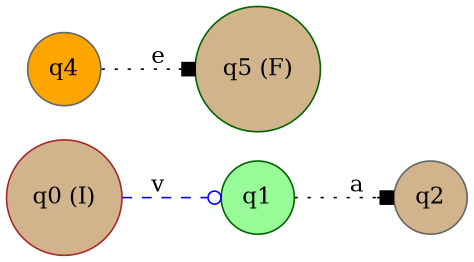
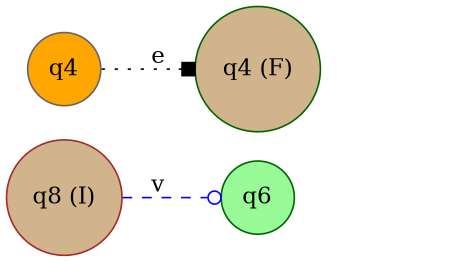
node "q5 (F)": label "q5 (F)" -> "q4 (F)"
node "q0 (I)": label "q0 (I)" -> "q8 (I)"
node "q1": label "q1" -> "q6"
node "q2": removed
